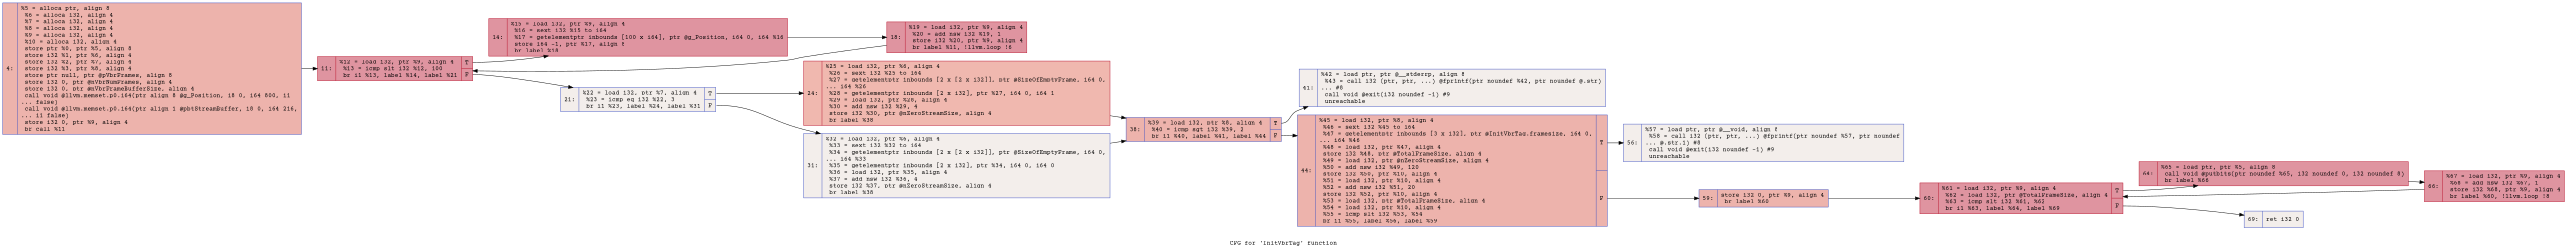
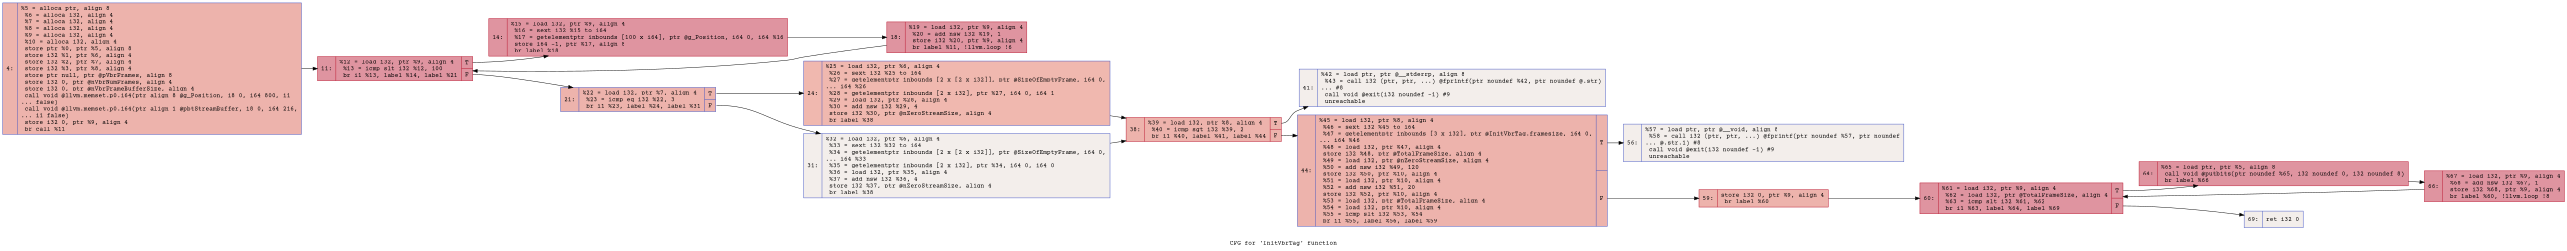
node "24:": color #b70d28ff -> #3d50c3ff
node "21:": fillcolor #e5d8d170 -> #d6524470
node "38:": color #3d50c3ff -> #b70d28ff
node "59:": color #3d50c3ff -> #b70d28ff
